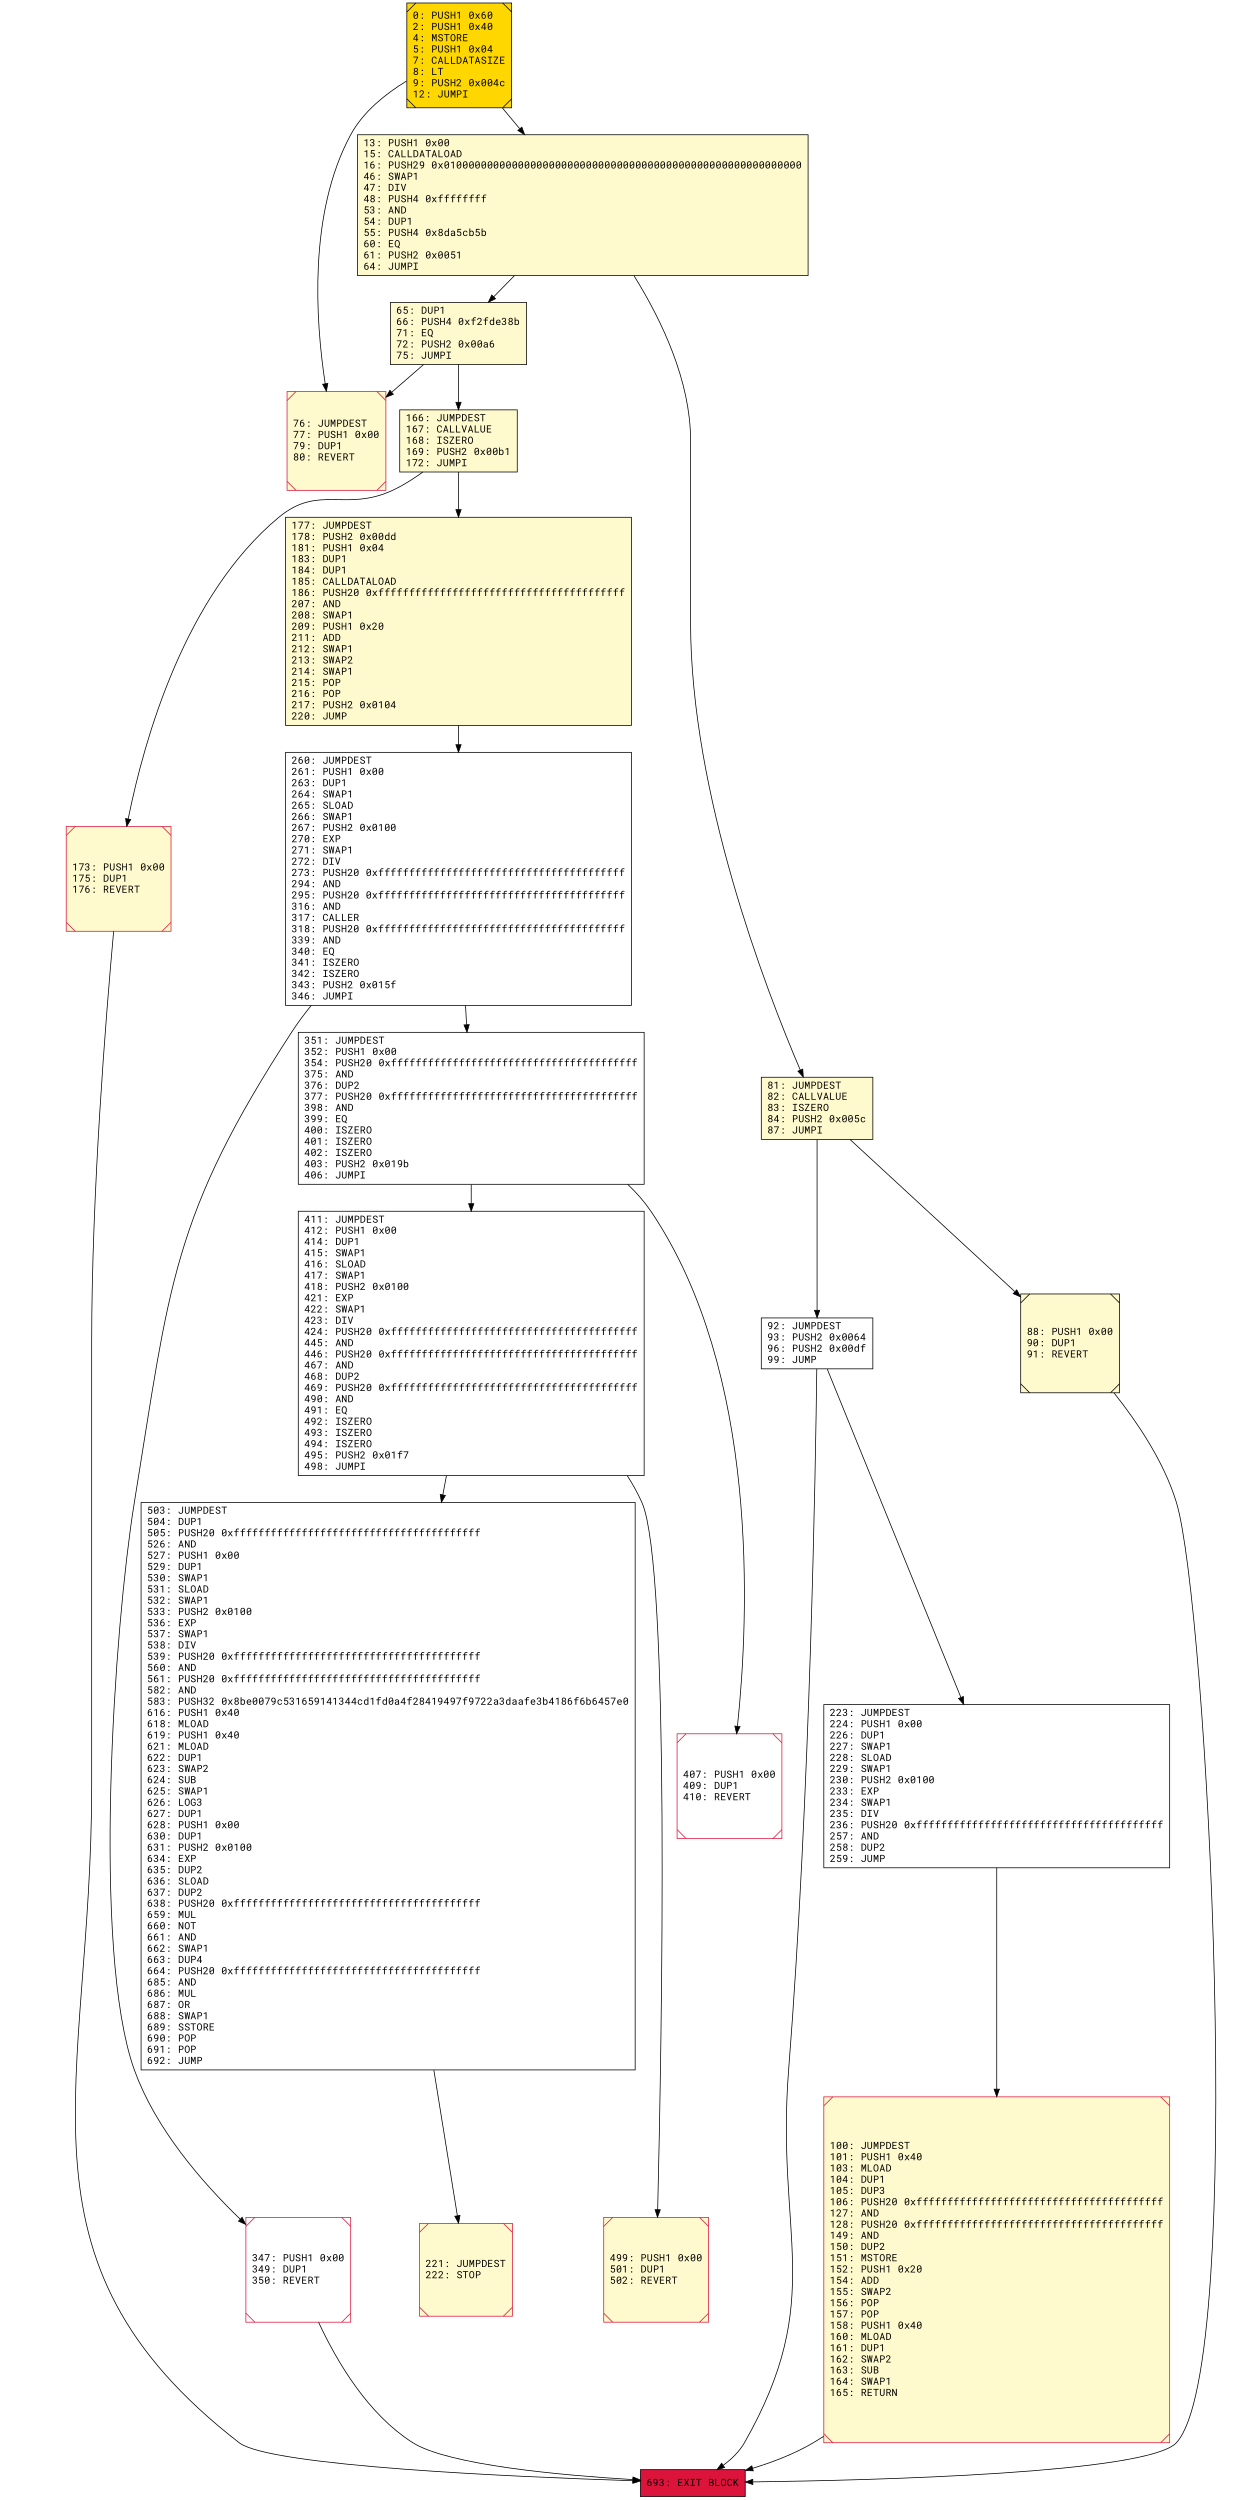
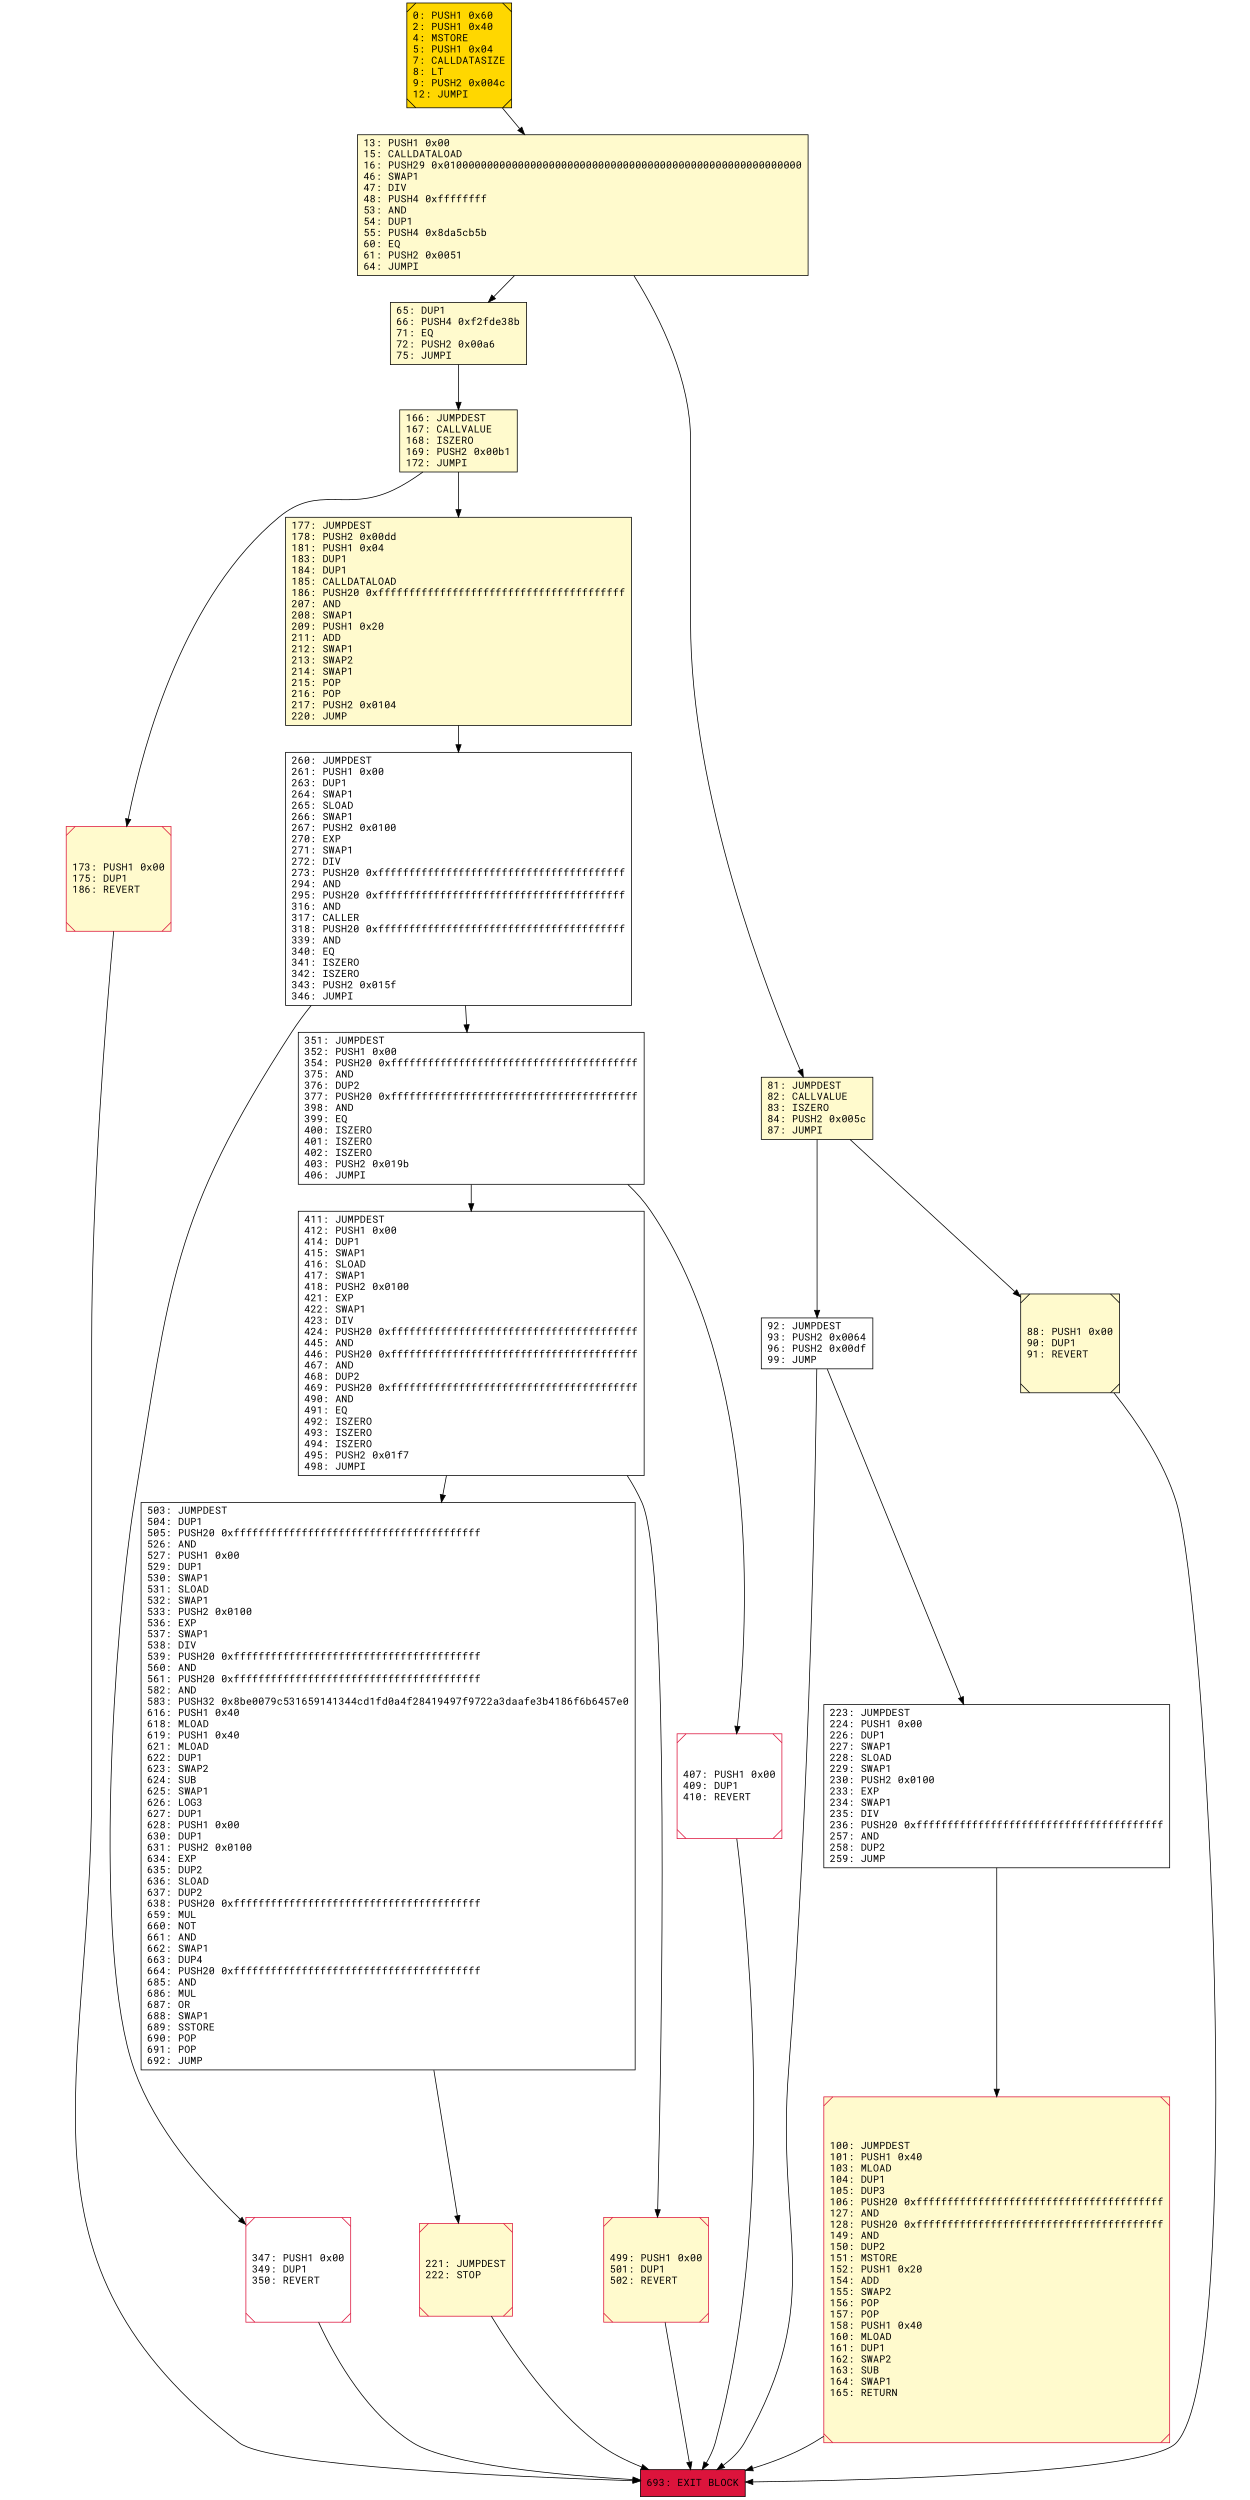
node "76: JUMPDEST 77: PUSH1 0x00 79: DUP1 80: REVERT": removed
node "173: PUSH1 0x00 175: DUP1 176: REVERT": label "173: PUSH1 0x00 175: DUP1 176: REVERT" -> "173: PUSH1 0x00 175: DUP1 186: REVERT"
edge "407: PUSH1 0x00 409: DUP1 410: REVERT" -> "693: EXIT BLOCK": added
edge "499: PUSH1 0x00 501: DUP1 502: REVERT" -> "693: EXIT BLOCK": added
edge "221: JUMPDEST 222: STOP" -> "693: EXIT BLOCK": added
